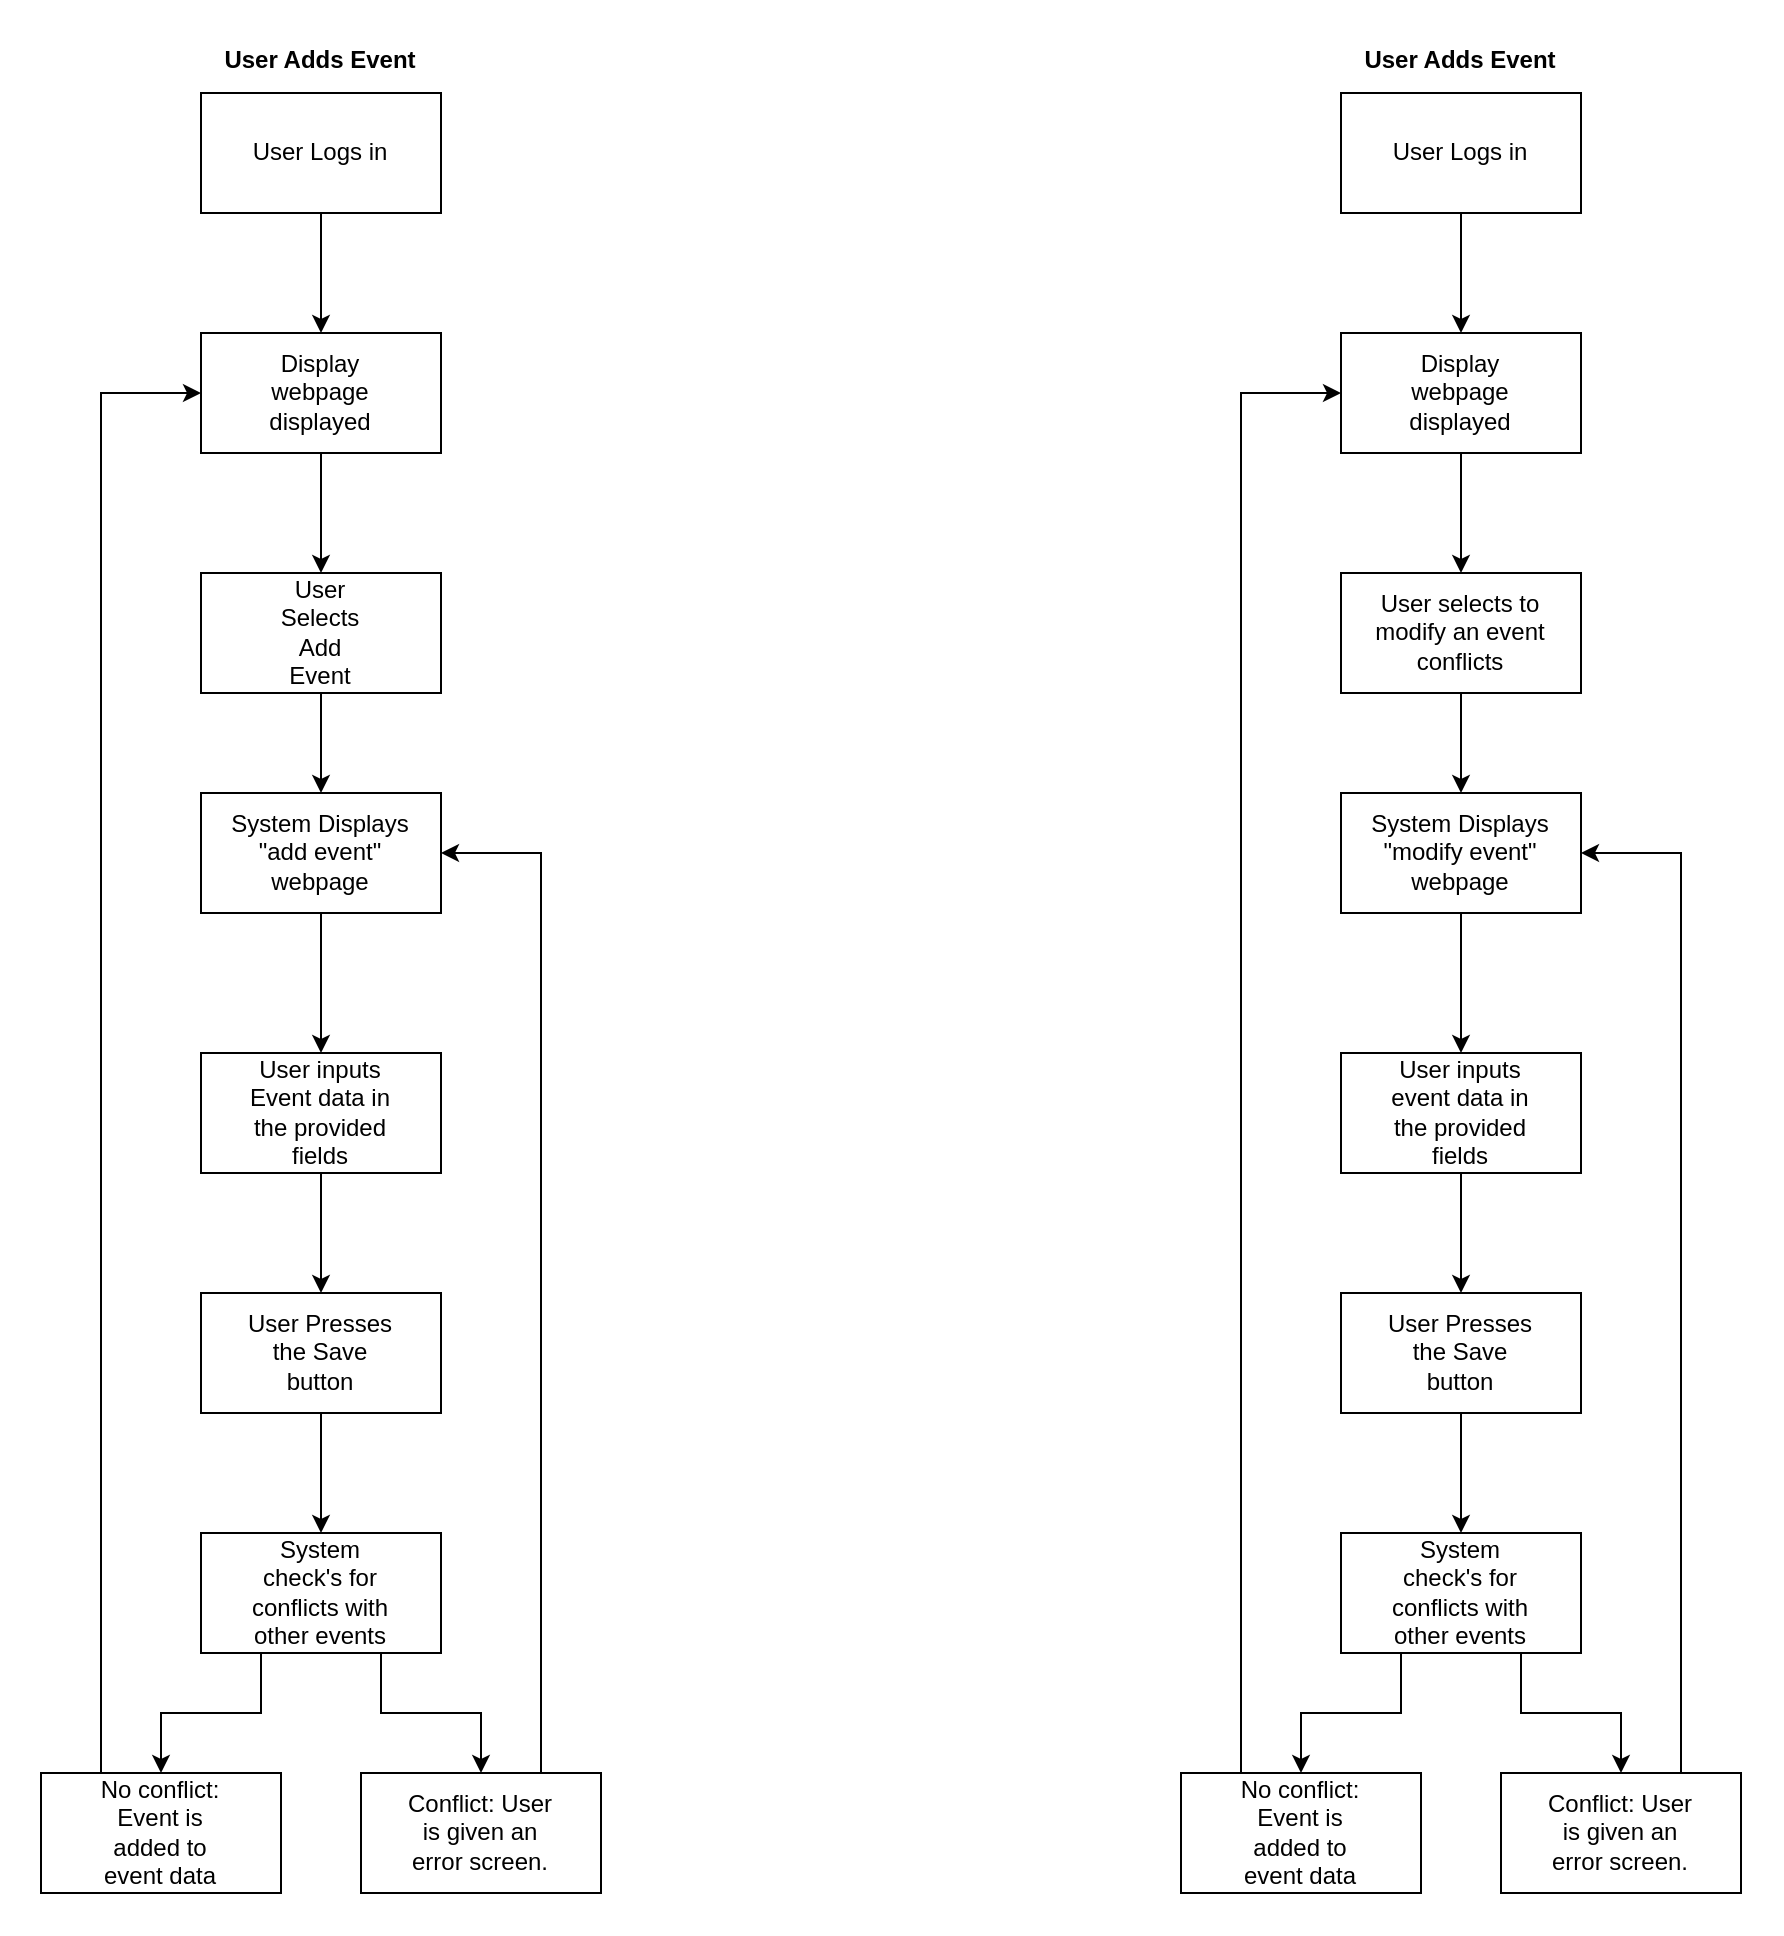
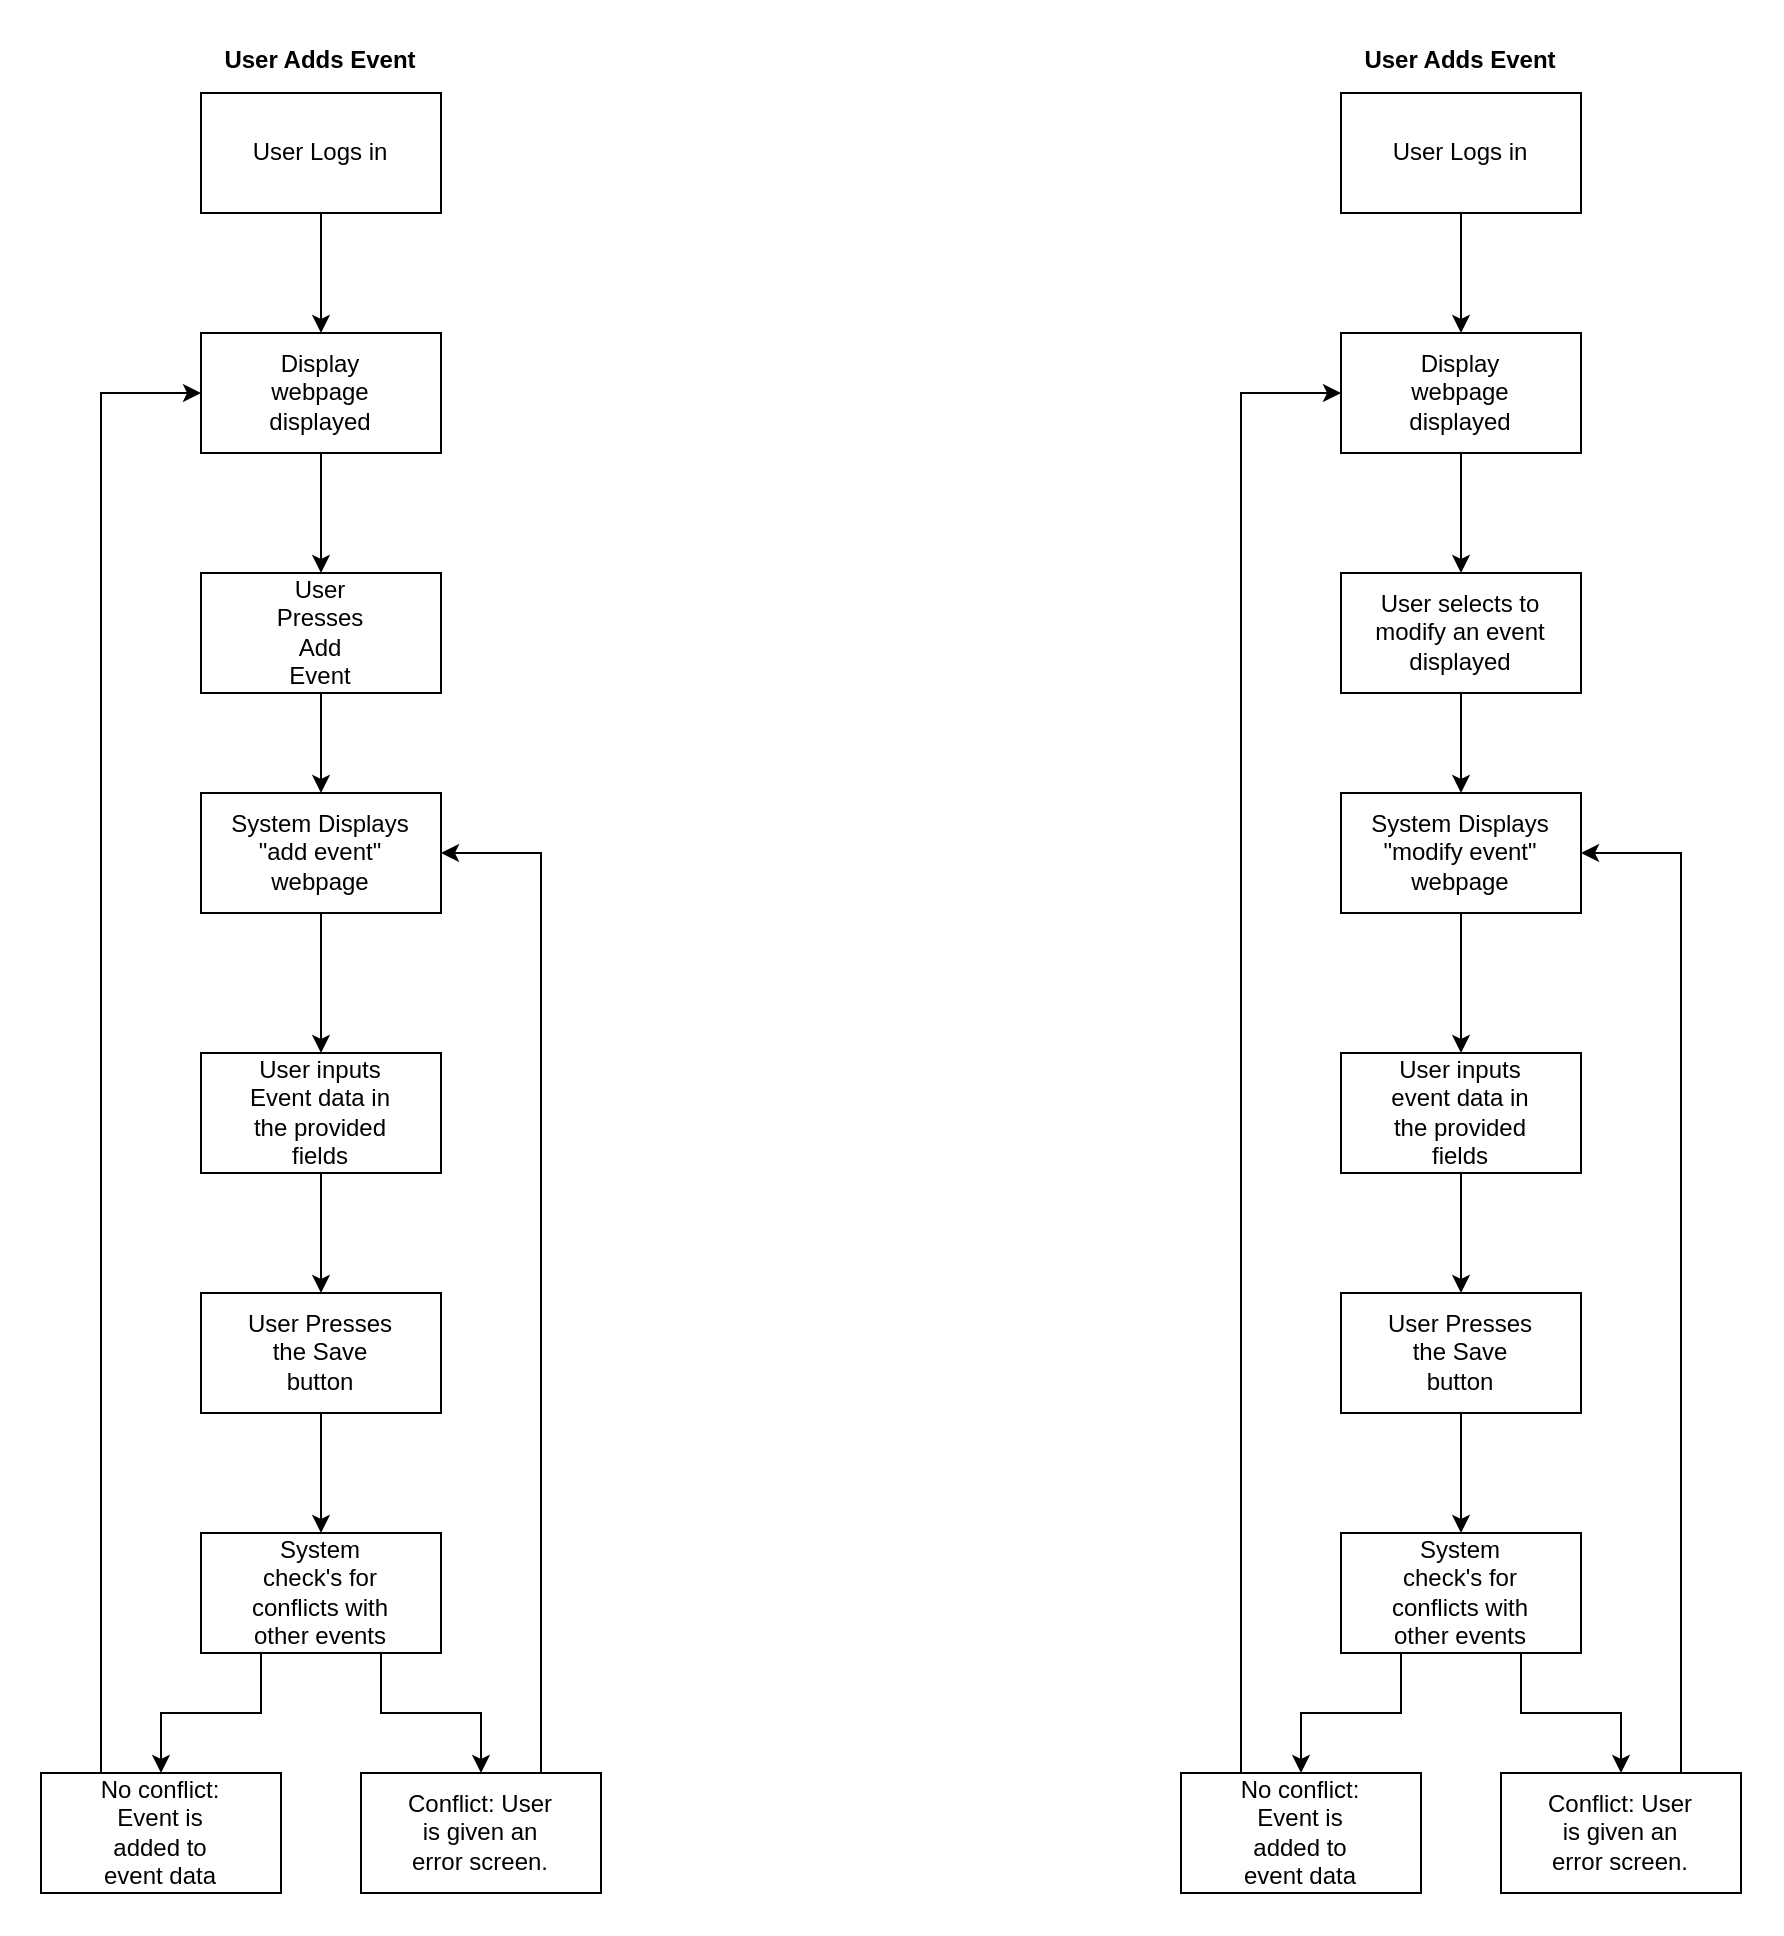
node "User Selects Add Event": label "User Selects Add Event" -> "User Presses Add Event"
node "User selects to modify an event conflicts": label "User selects to modify an event conflicts" -> "User selects to modify an event displayed"
